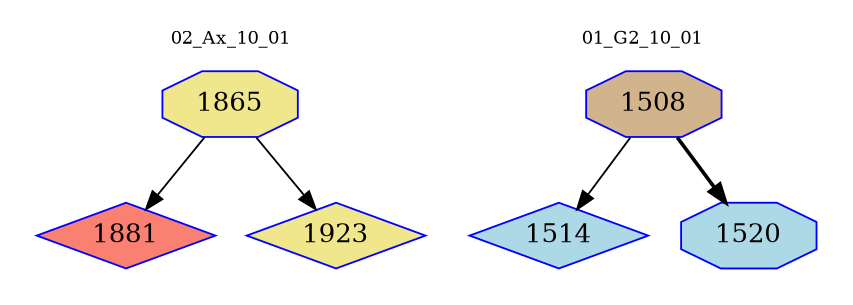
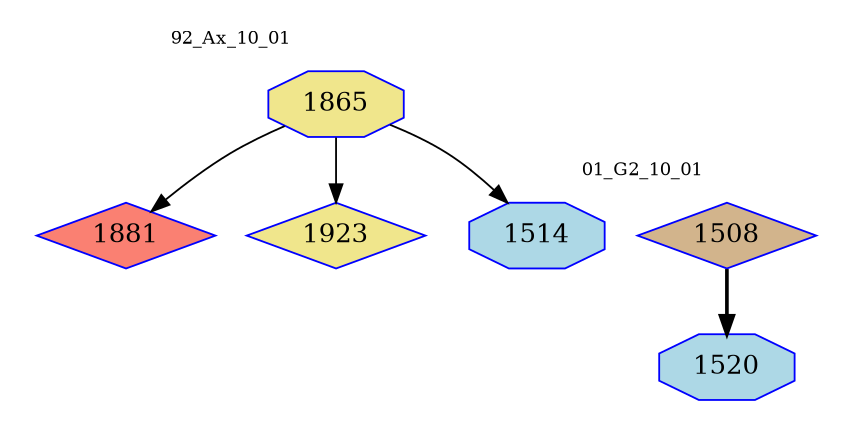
cluster "02_Ax_10_01": label "02_Ax_10_01" -> "92_Ax_10_01"
node "1508": shape octagon -> diamond
edge "1508" -> "1514": now "1865" -> "1514"
node "1514": shape diamond -> octagon
